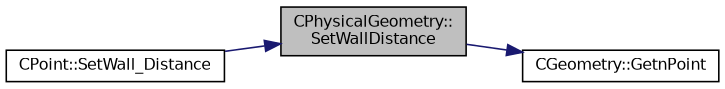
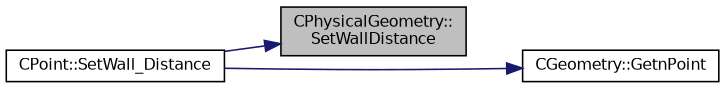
edge "CPhysicalGeometry:: SetWallDistance" -> "CGeometry::GetnPoint": now "CPoint::SetWall_Distance" -> "CGeometry::GetnPoint"
